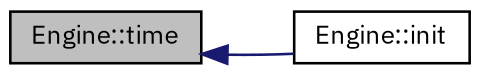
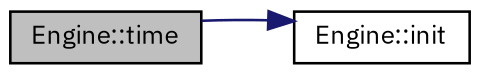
edge "Engine::init" -> "Engine::time": reversed
